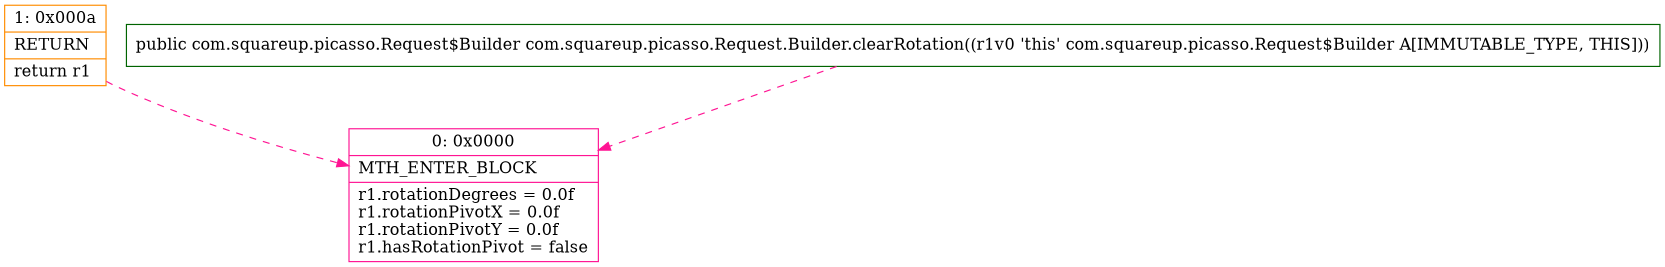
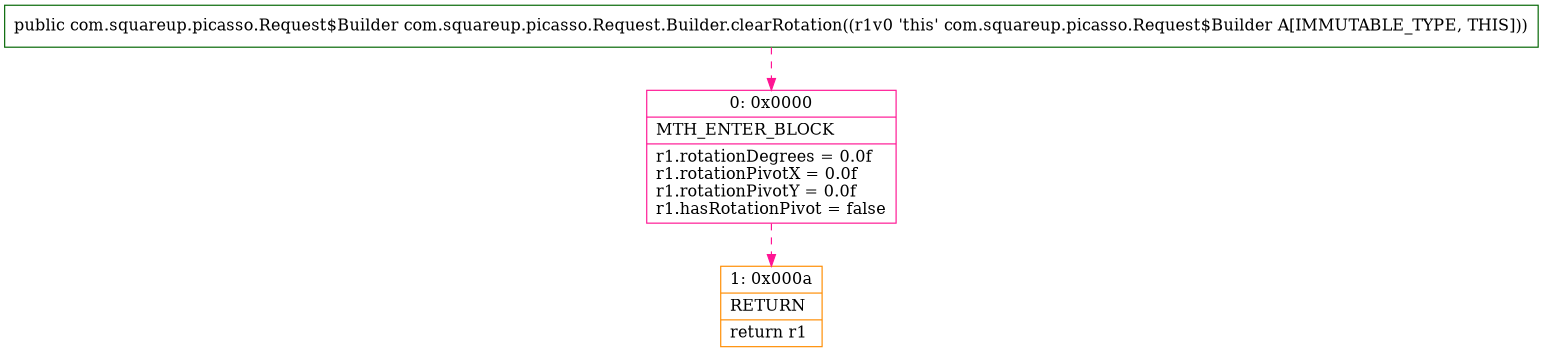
edge "1: 0x000a" -> "0: 0x0000": reversed
